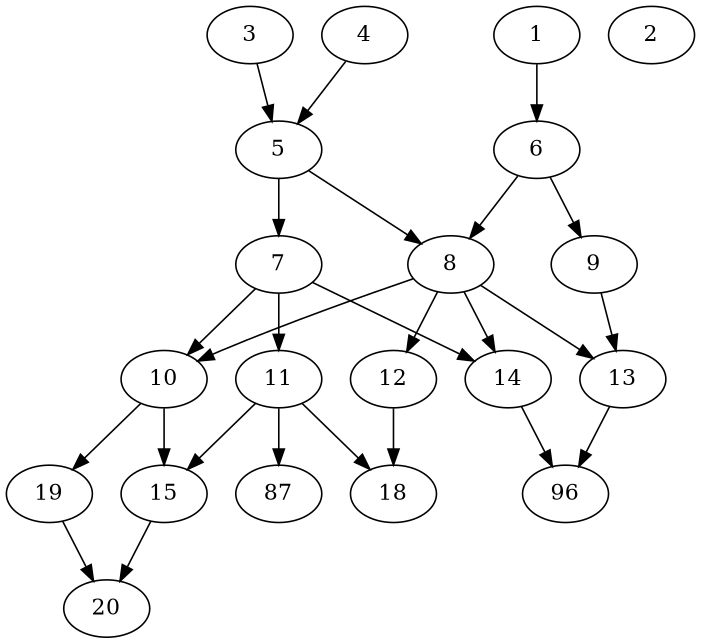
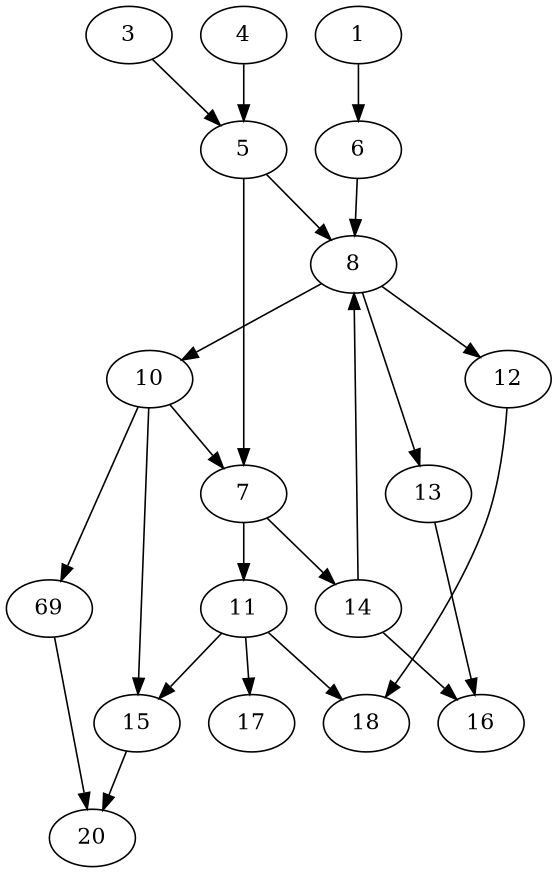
node "2": removed
node "9": removed
edge "8" -> "14": reversed
edge "7" -> "10": reversed
node "19": label "19" -> "69"
node "87": label "87" -> "17"
node "96": label "96" -> "16"
